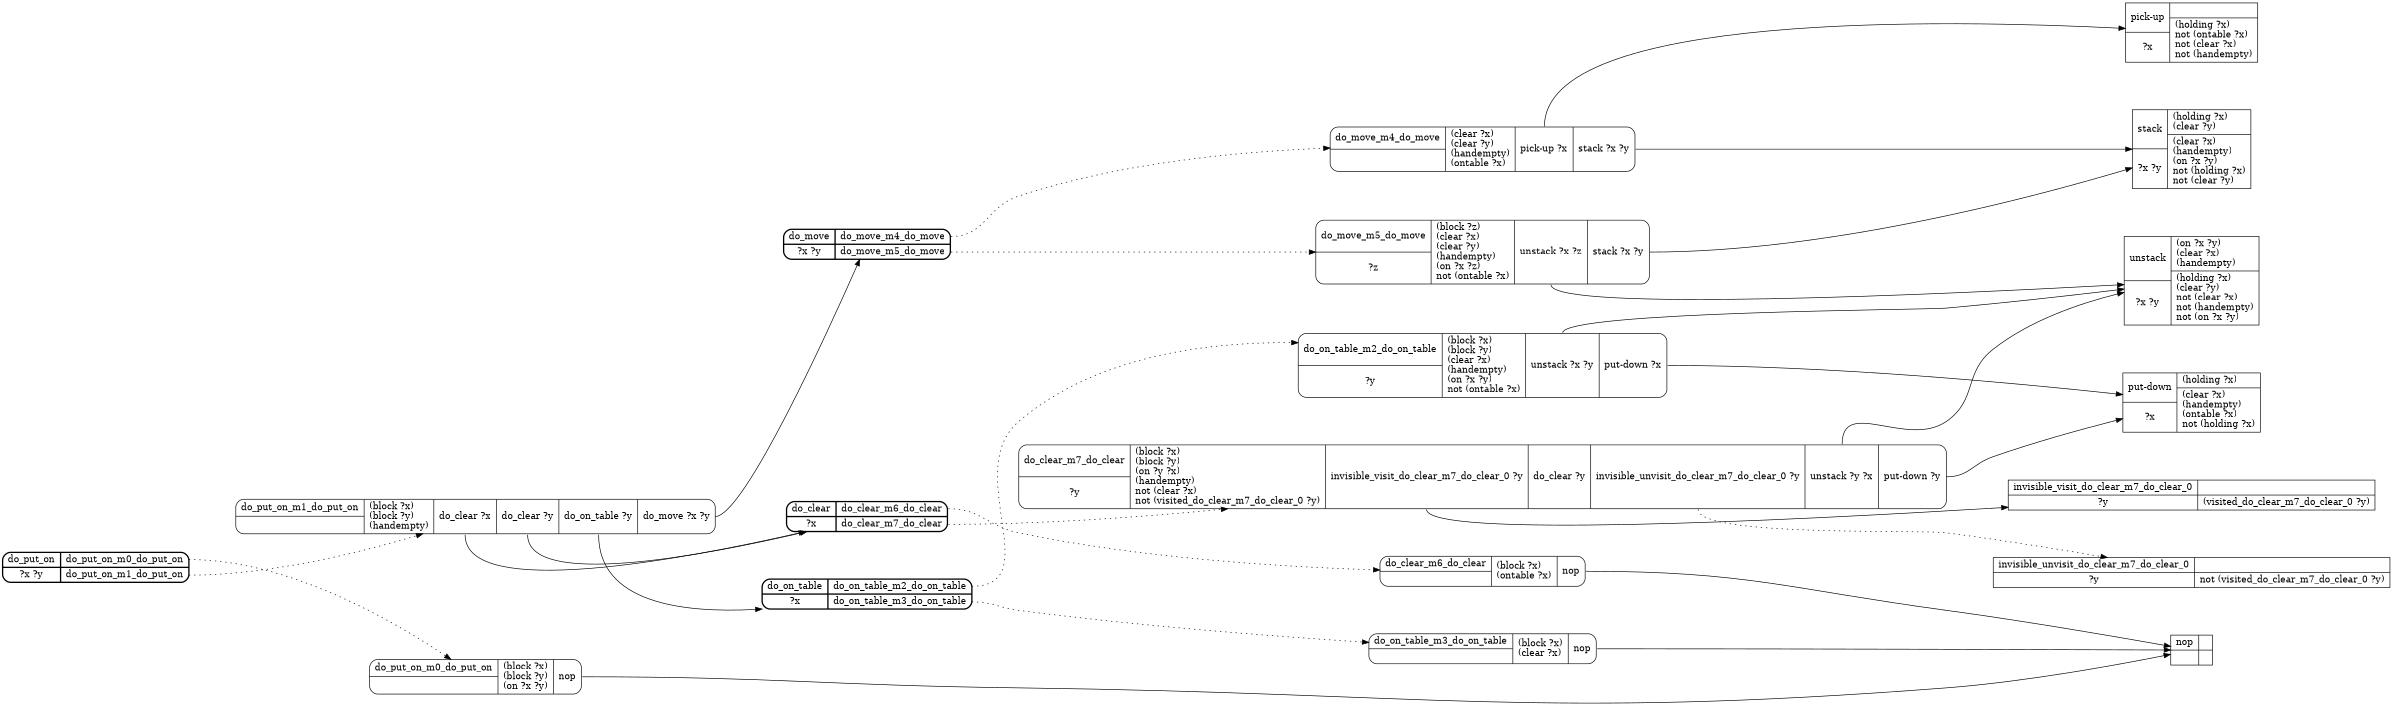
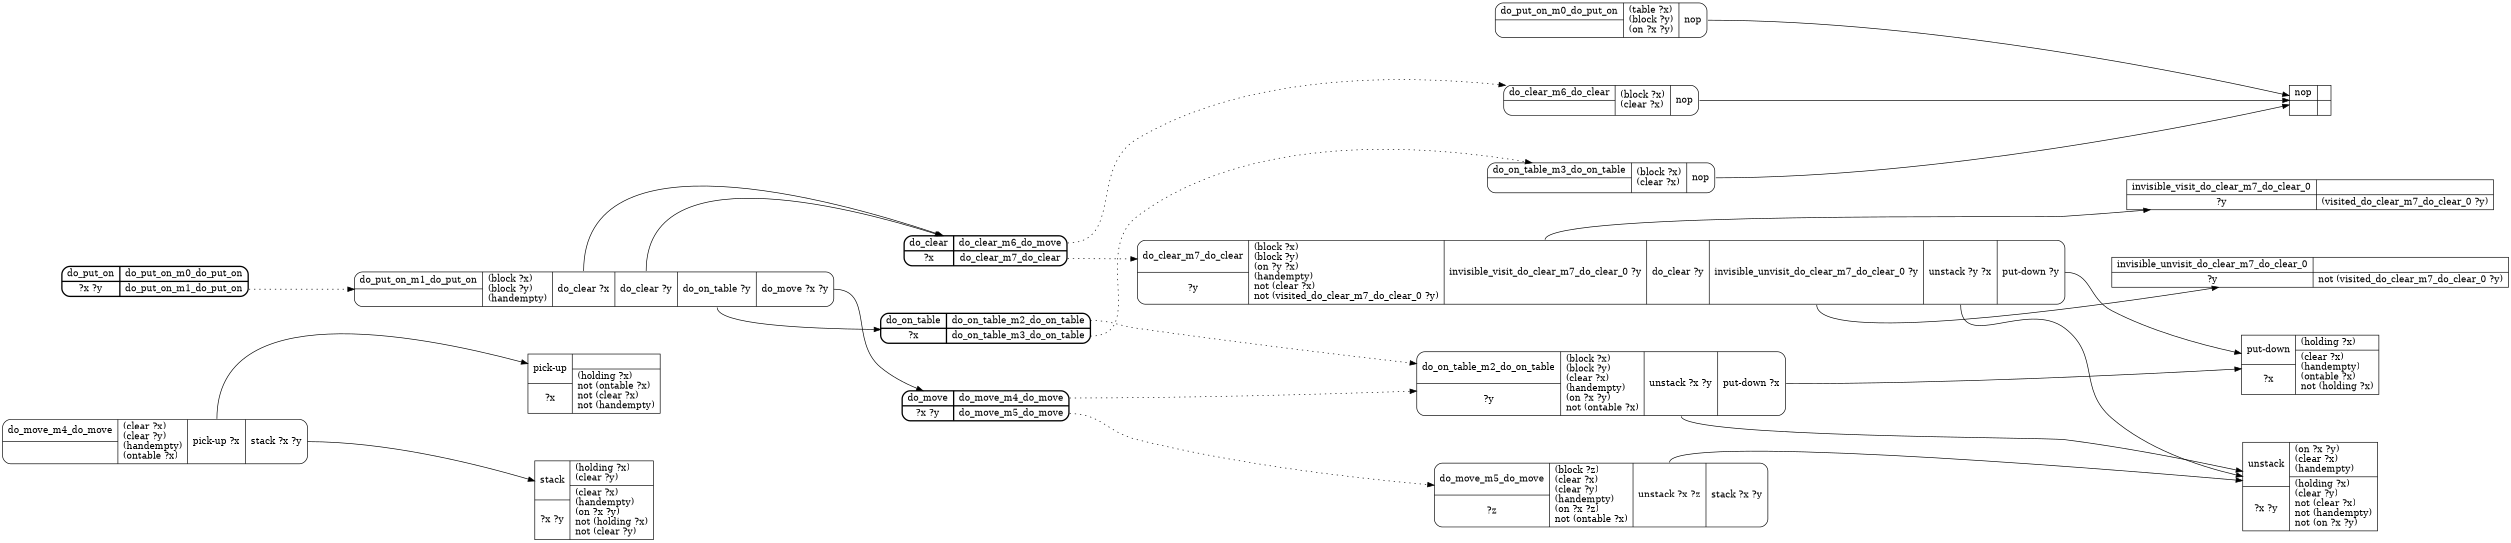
edge "do_move" -> "do_move_m4_do_move": now "do_move" -> "do_on_table_m2_do_on_table"
edge "do_move_m5_do_move" -> "stack": removed
node "do_clear": text "do_clear_m6_do_clear" -> "do_clear_m6_do_move"
edge "do_clear_m7_do_clear" -> "invisible_unvisit_do_clear_m7_do_clear_0": style dotted -> solid
node "do_clear_m6_do_clear": text "(ontable ?x)" -> "(clear ?x)"
edge "do_put_on" -> "do_put_on_m0_do_put_on": removed
node "do_put_on_m0_do_put_on": text "(block ?x)" -> "(table ?x)"
